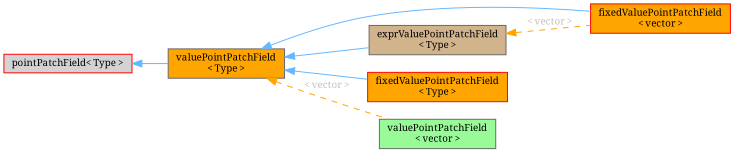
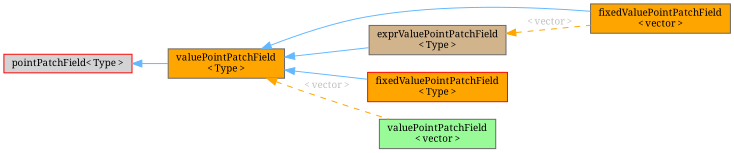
node "fixedValuePointPatchField < vector >": color red -> gray40
